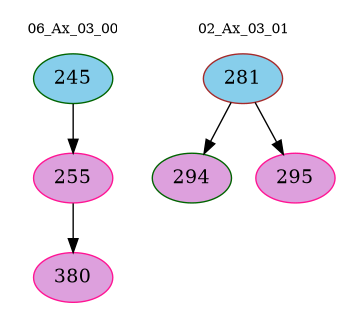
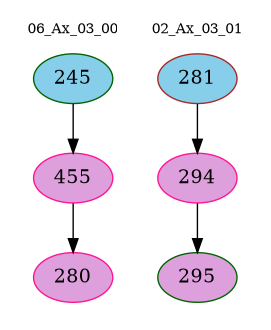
edge "281" -> "295": now "294" -> "295"
node "255": label "255" -> "455"
node "294": color darkgreen -> deeppink
node "295": color deeppink -> darkgreen
node "380": label "380" -> "280"
